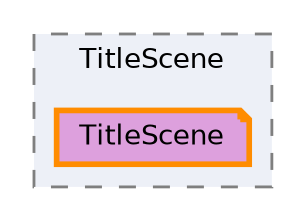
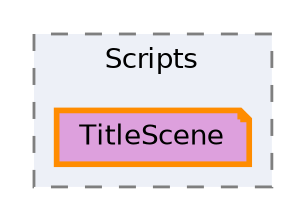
cluster "TitleScene": label "TitleScene" -> "Scripts"
